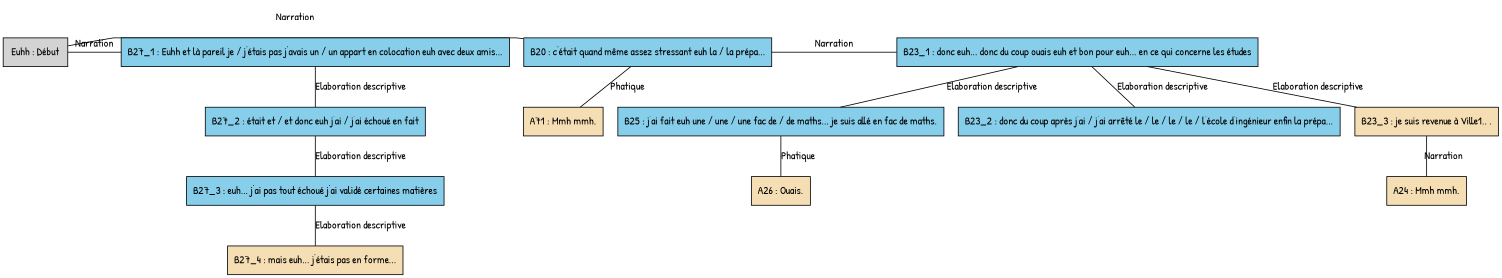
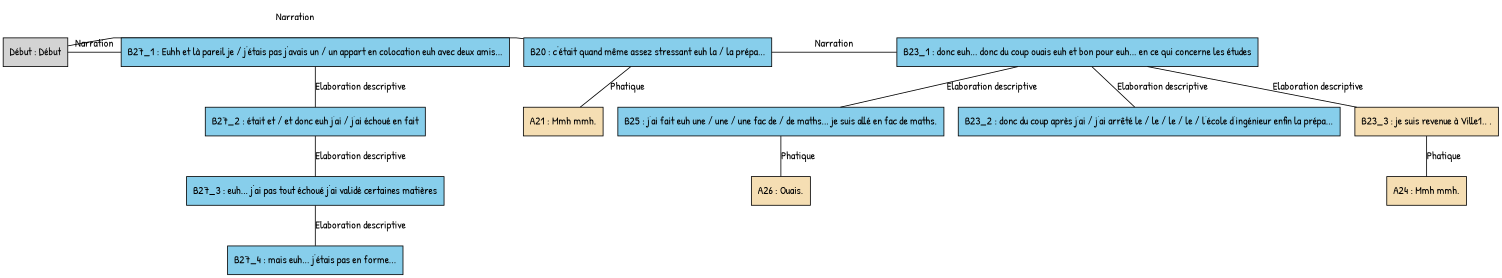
node "Euhh : Début": label "Euhh : Début" -> "Début : Début"
node "A71 : Mmh mmh.": label "A71 : Mmh mmh." -> "A21 : Mmh mmh."
edge "B23_3 : je suis revenue à Ville1.. ." -- "A24 : Mmh mmh.": label "Narration" -> "Phatique"
node "B27_4 : mais euh... j'étais pas en forme...": fillcolor wheat -> skyblue
